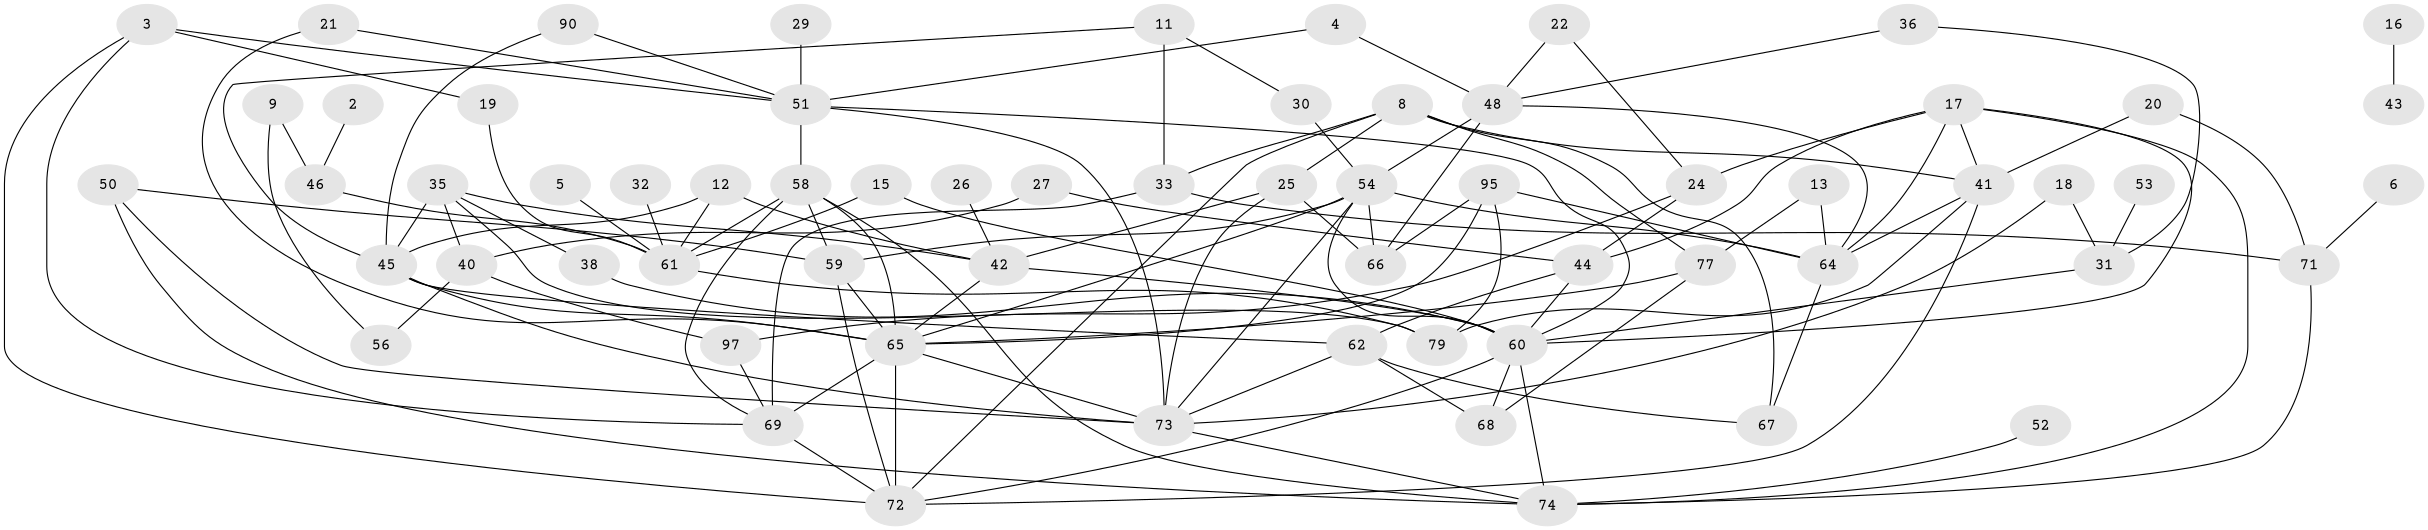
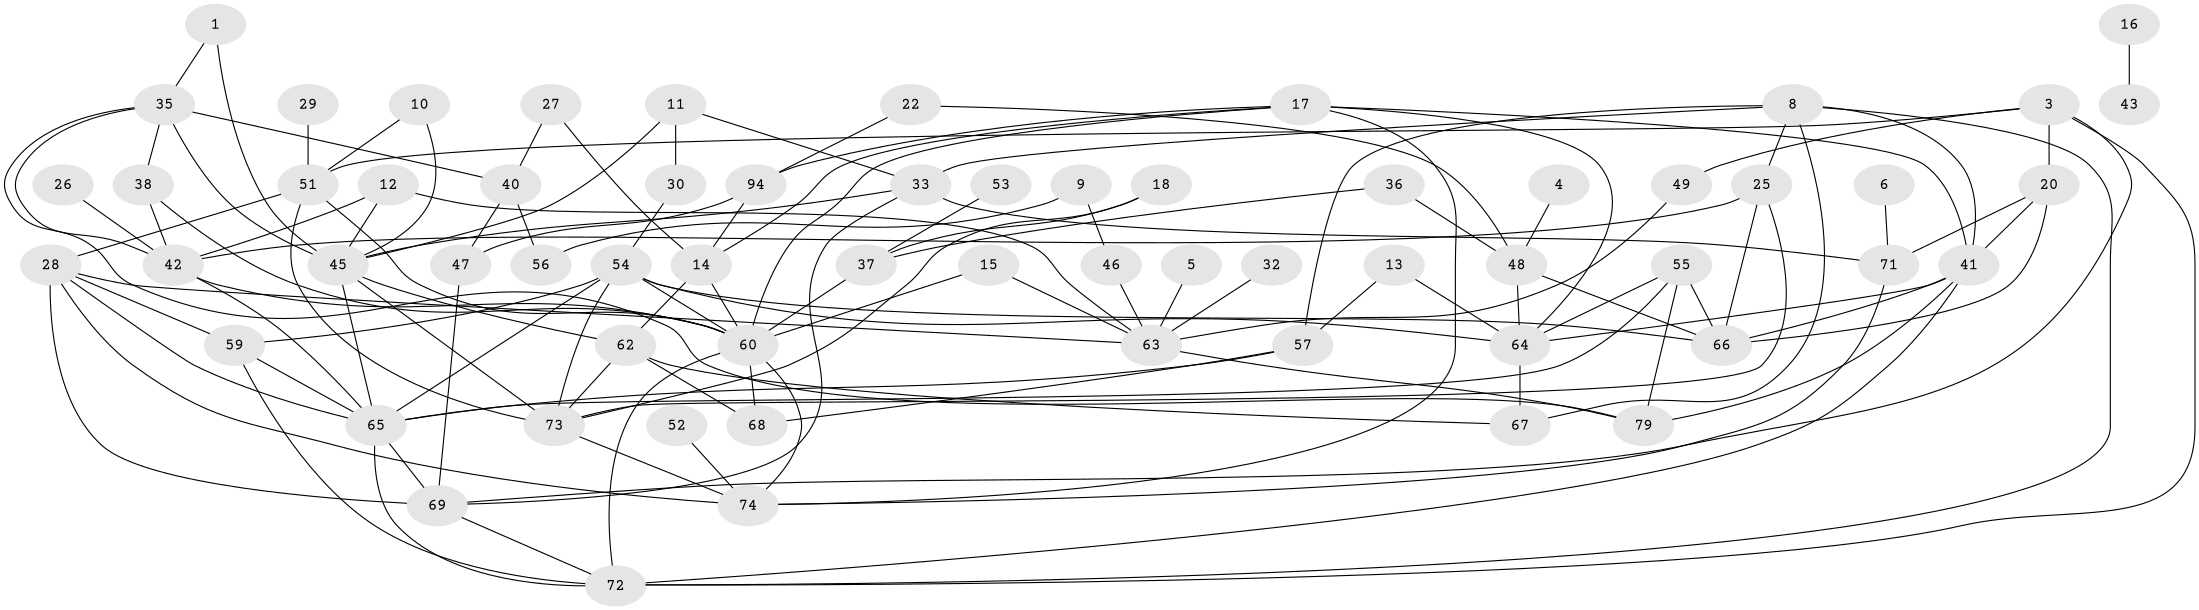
node "1": added
node "21": removed
node "90": label "90" -> "10"
edge "4" -- "51": removed
node "2": removed
node "19": label "19" -> "49"
edge "48" -- "54": removed
edge "3" -- "20": added
node "50": removed
node "58": label "58" -> "28"
node "95": label "95" -> "55"
node "24": label "24" -> "94"
edge "33" -- "45": added
edge "38" -- "42": added
node "61": label "61" -> "63"
node "44": label "44" -> "14"
node "77": label "77" -> "57"
node "31": label "31" -> "37"
edge "20" -- "66": added
edge "41" -- "66": added
node "97": label "97" -> "47"
edge "65" -- "73": removed
